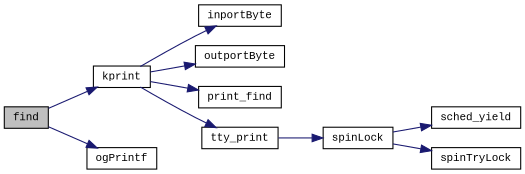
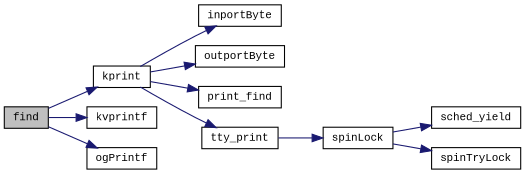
node "kvprintf": added
